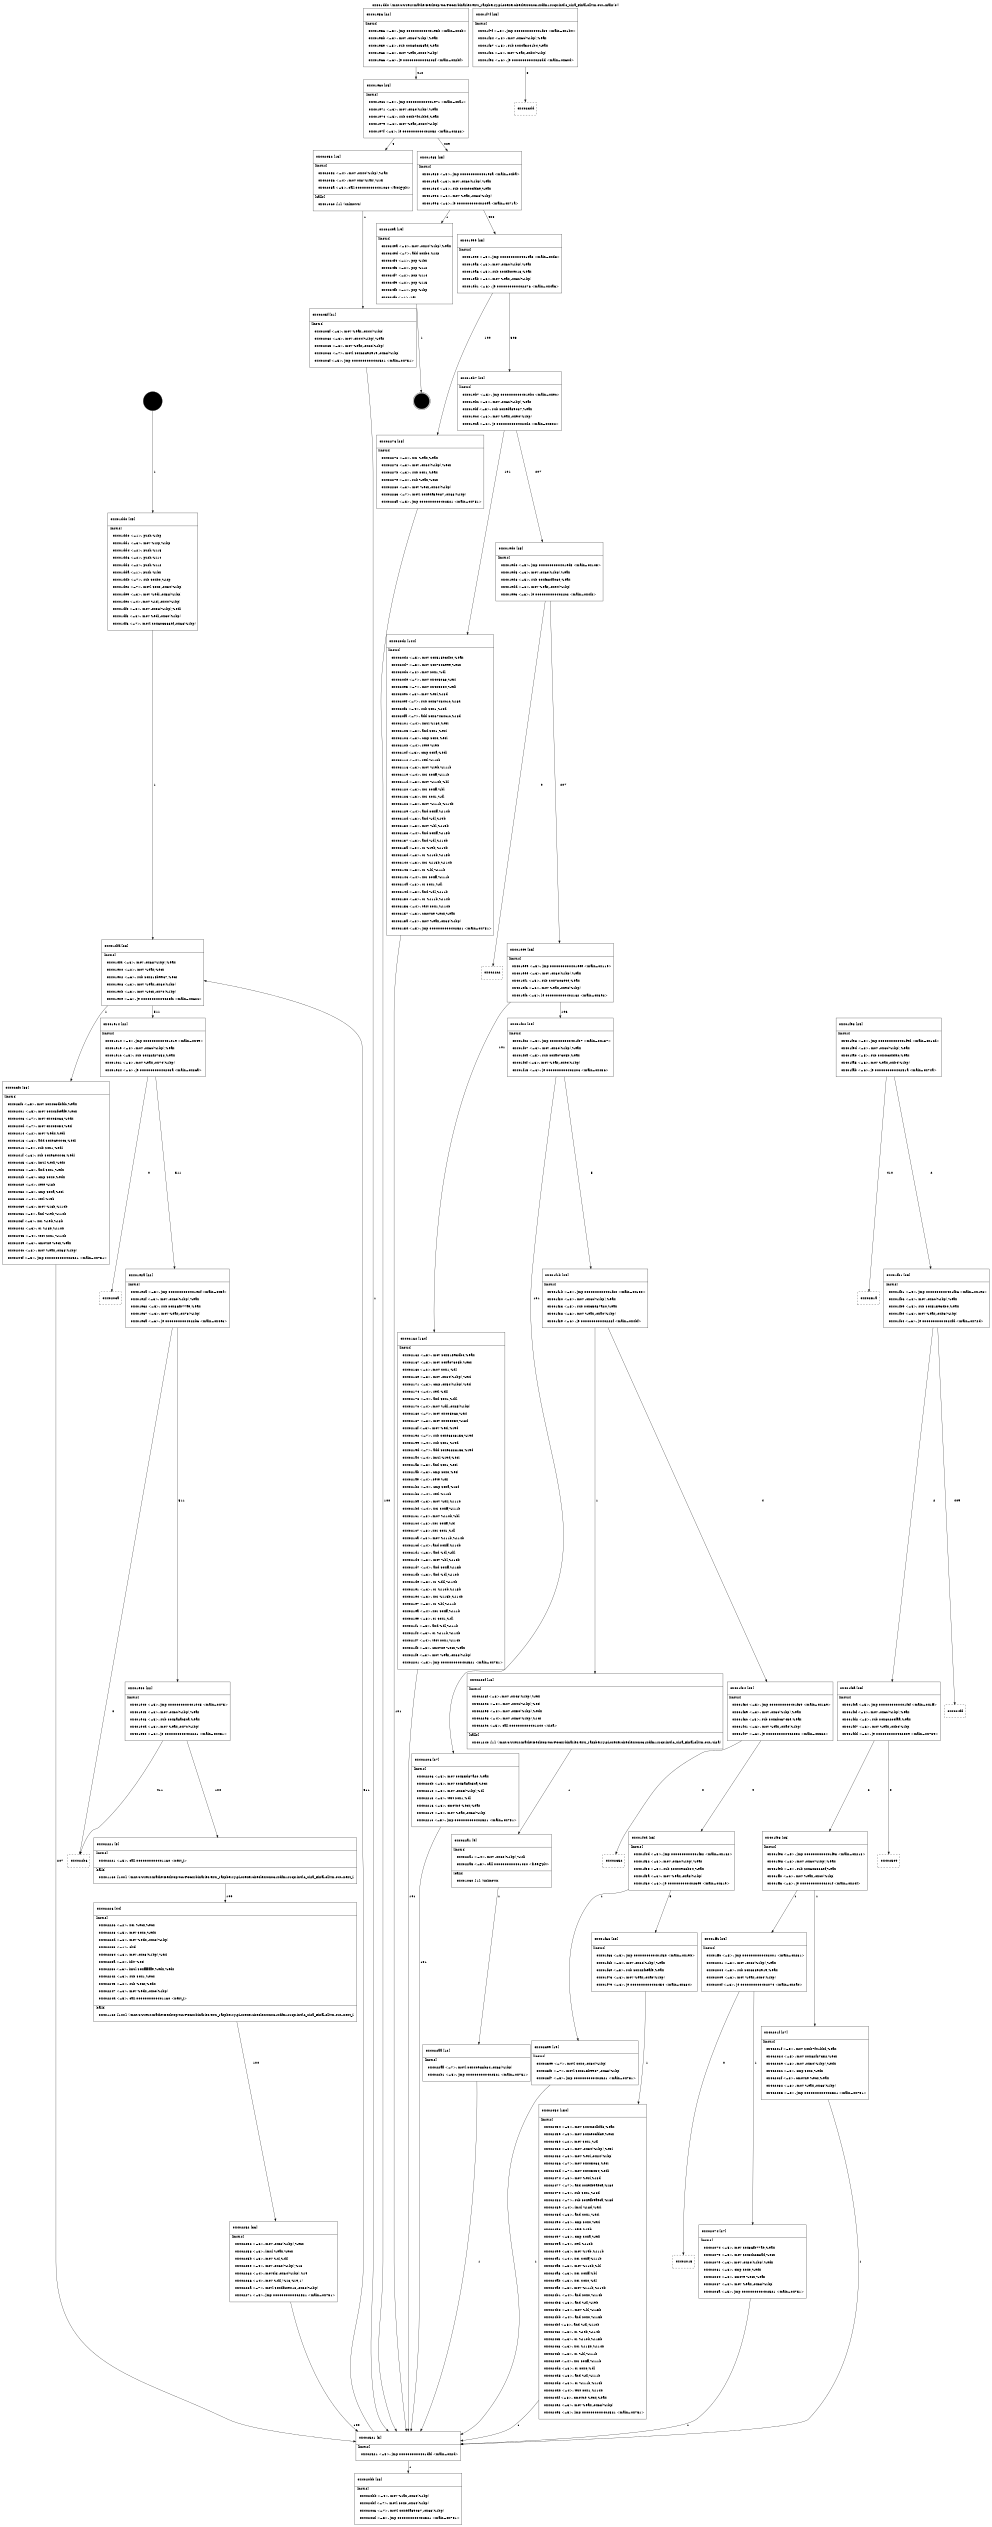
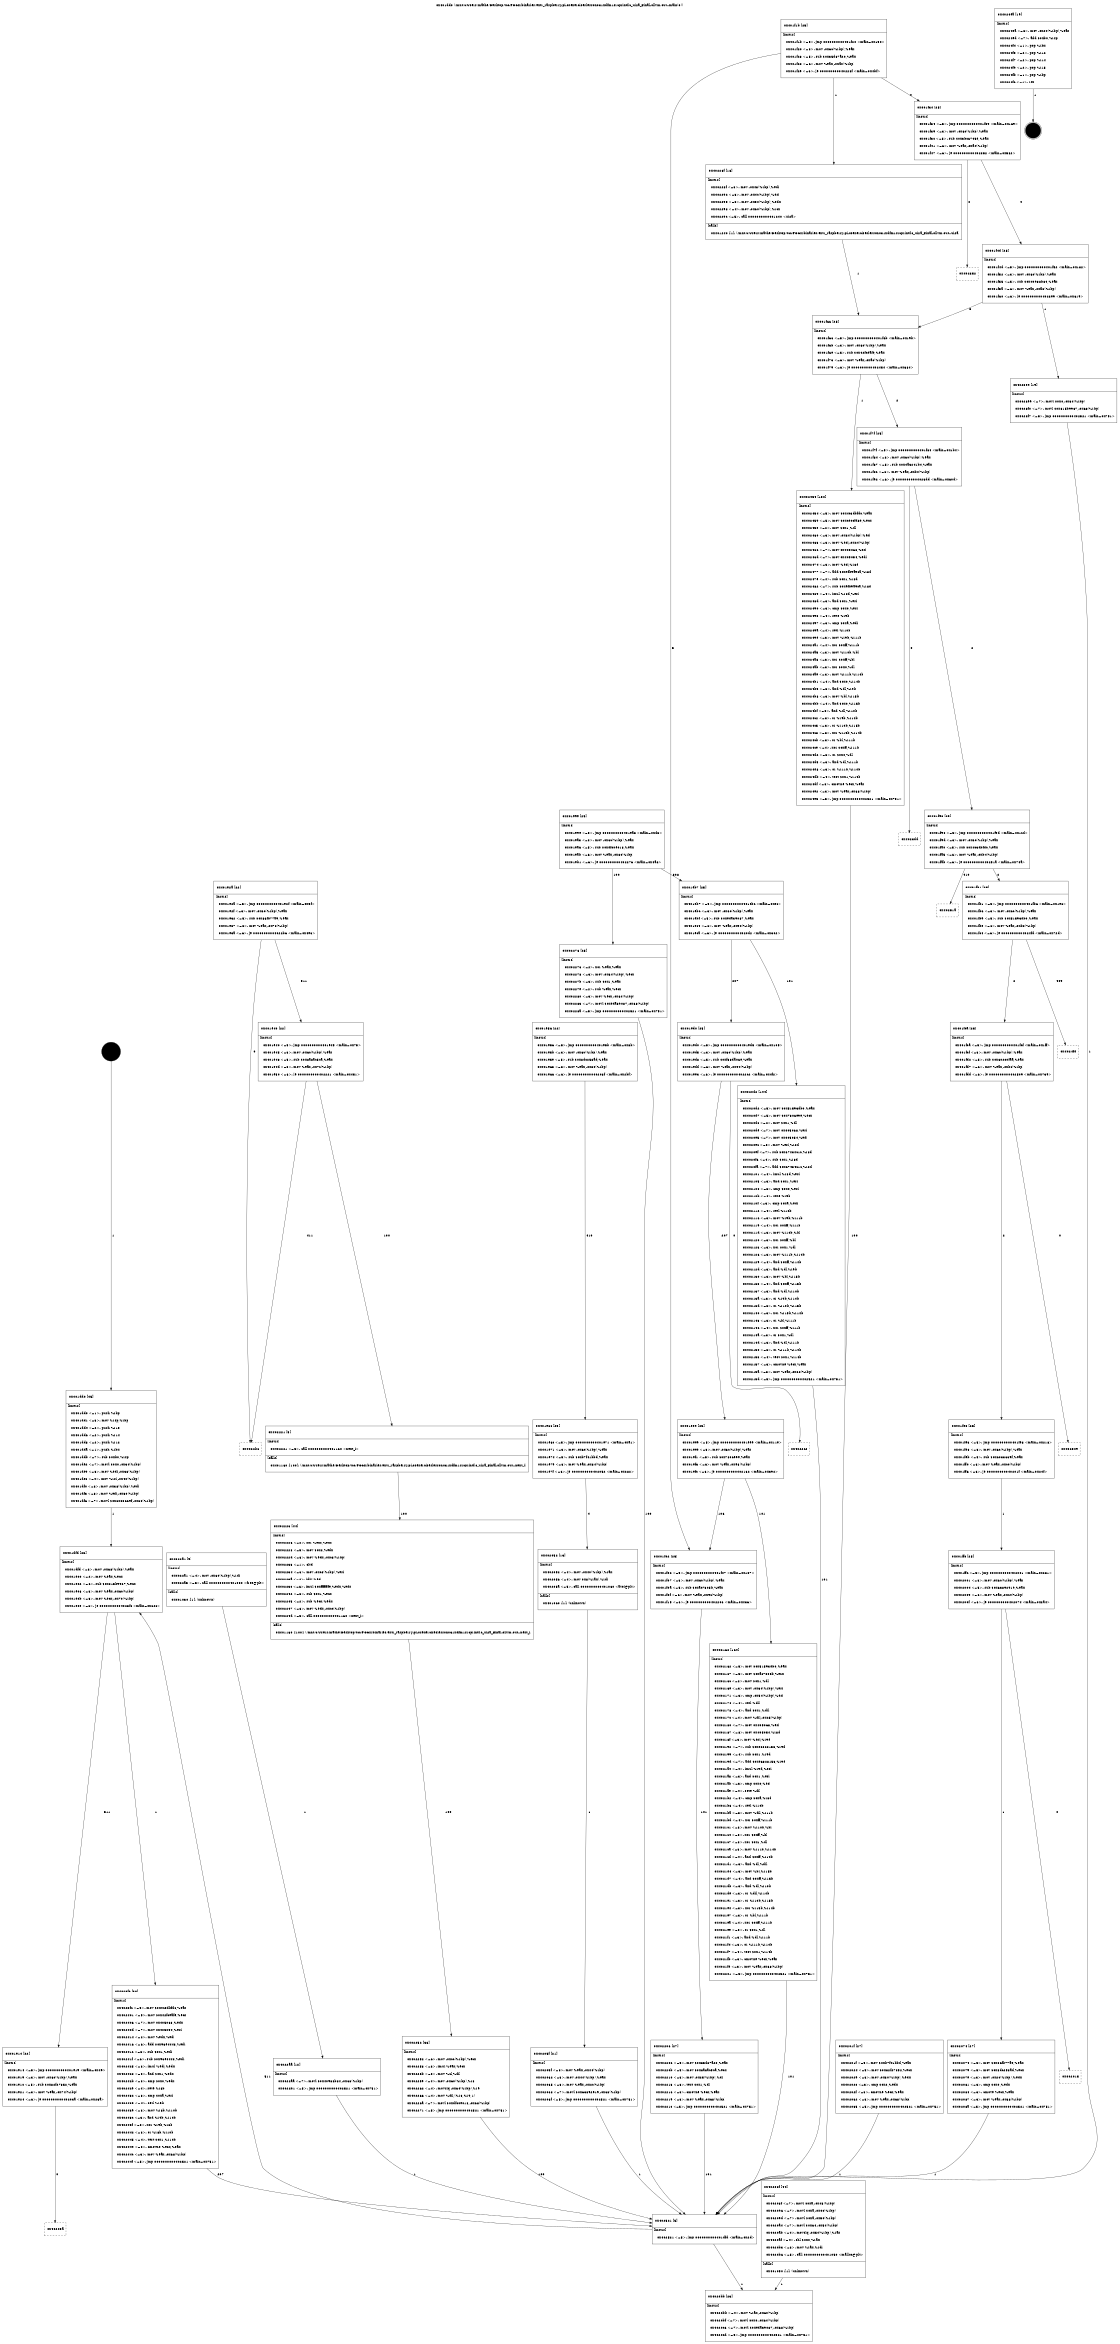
node "0x401e85 [25]": removed
edge "0x401f66 [25]" -> "0x401f7f [25]": added, label "2"
edge "0x401f7f [25]" -> "0x401f98 [25]": added, label "2"
edge "0x401e14 [22]" -> "0x401e2a [22]": removed, label "511"
edge "0x401f02 [25]" -> "0x401f1b [25]": reversed
edge "0x40228f [18]" -> "0x4022a1 [9]": now "0x40228f [18]" -> "0x401f66 [25]"
edge "0x401fe3 [25]" -> "0x40201f [27]": removed, label "1"
node "0x40208f [44]": added
edge "0x402454 [150]" -> "0x402521 [5]": label " 1" -> " 100"
